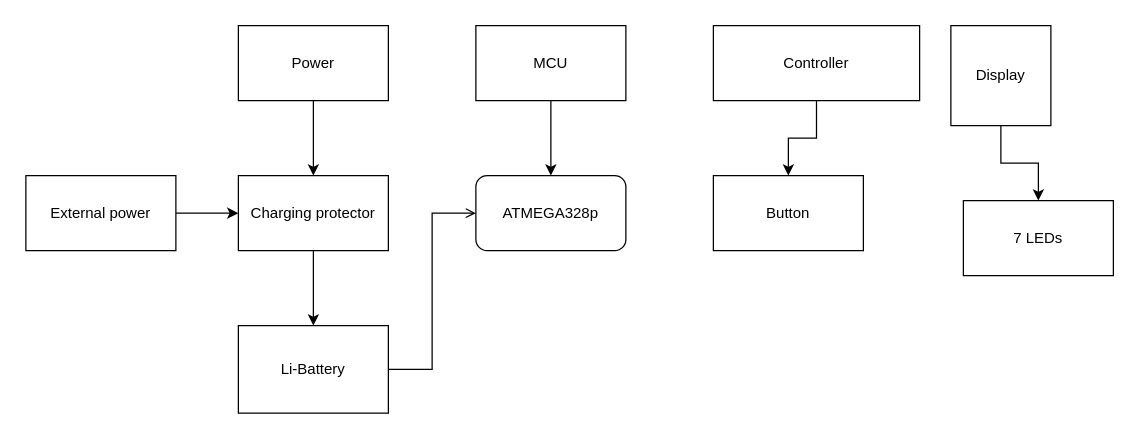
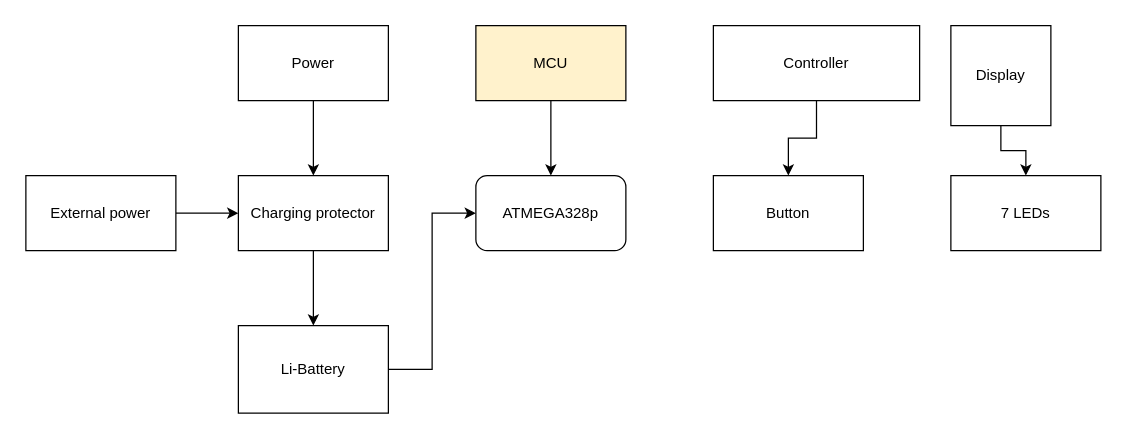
node "MCU": fillcolor #ffffff -> #fff2cc
edge "Li-Battery" -> "ATMEGA328p": arrowhead open -> classic
node "7 LEDs": moved (1038, 238) -> (1026, 213)
